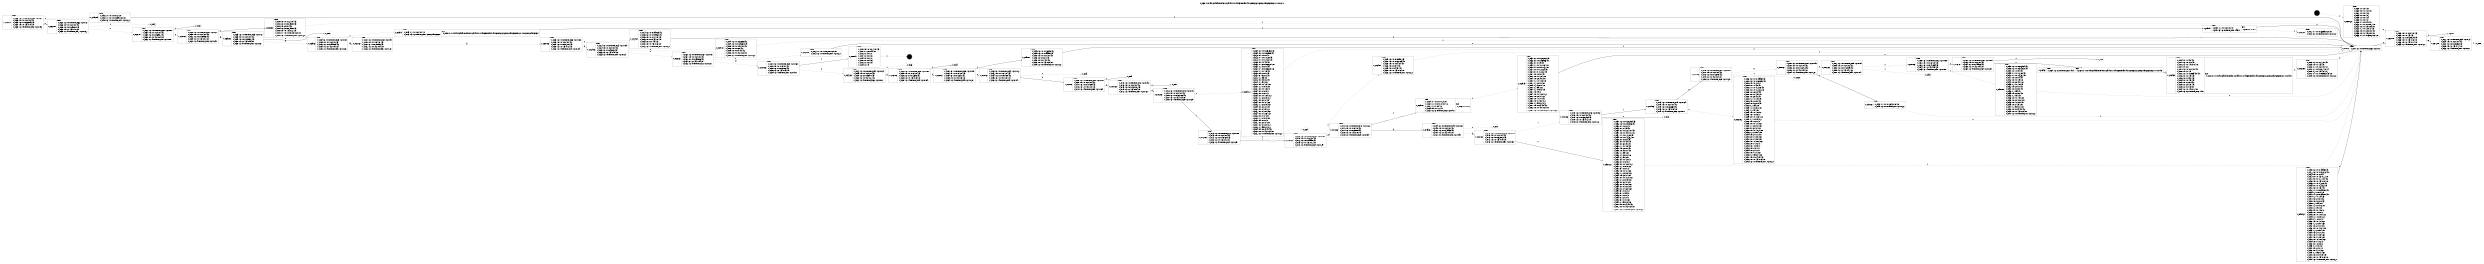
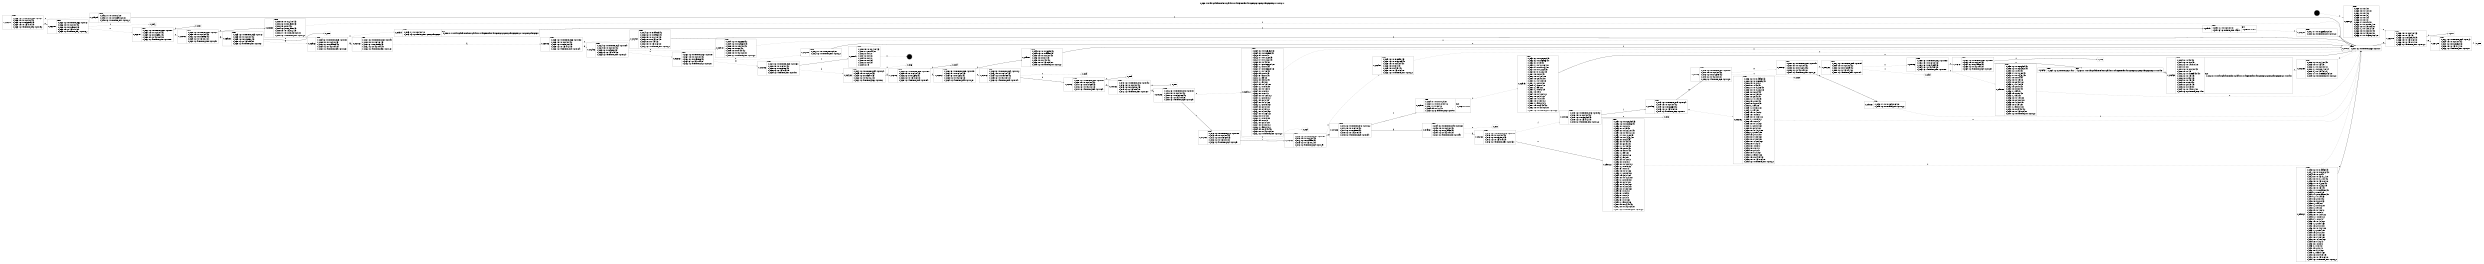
edge "0x401beb [9]" -> "0x401f7c [5]": now "0x401bf4 [12]" -> "0x401f7c [5]"
